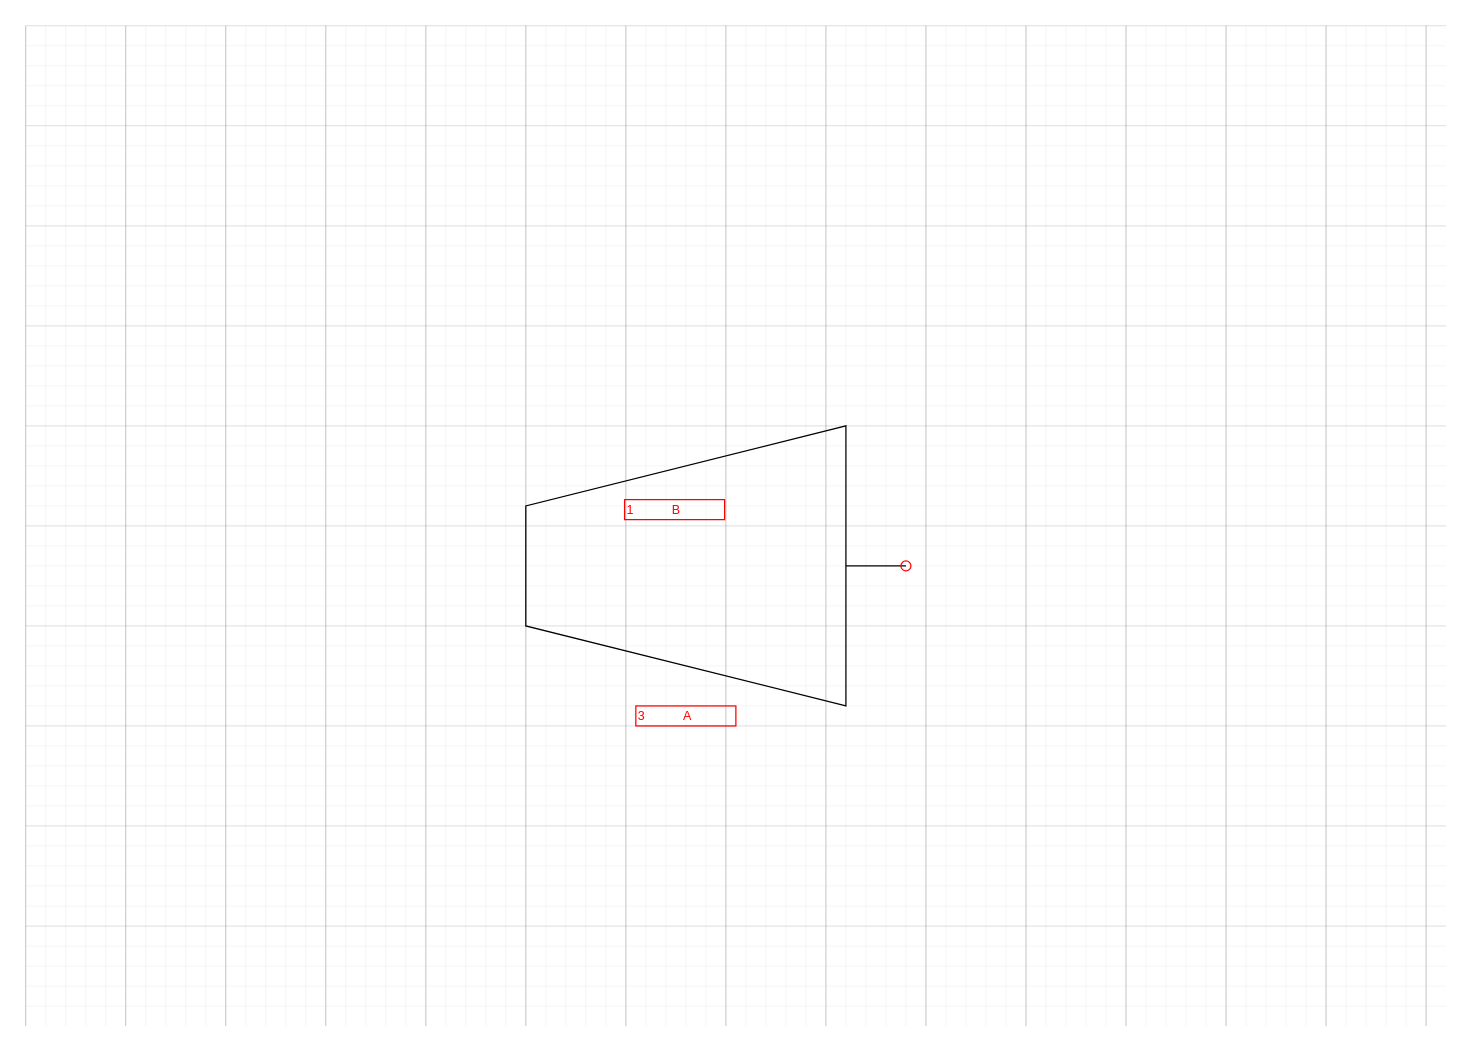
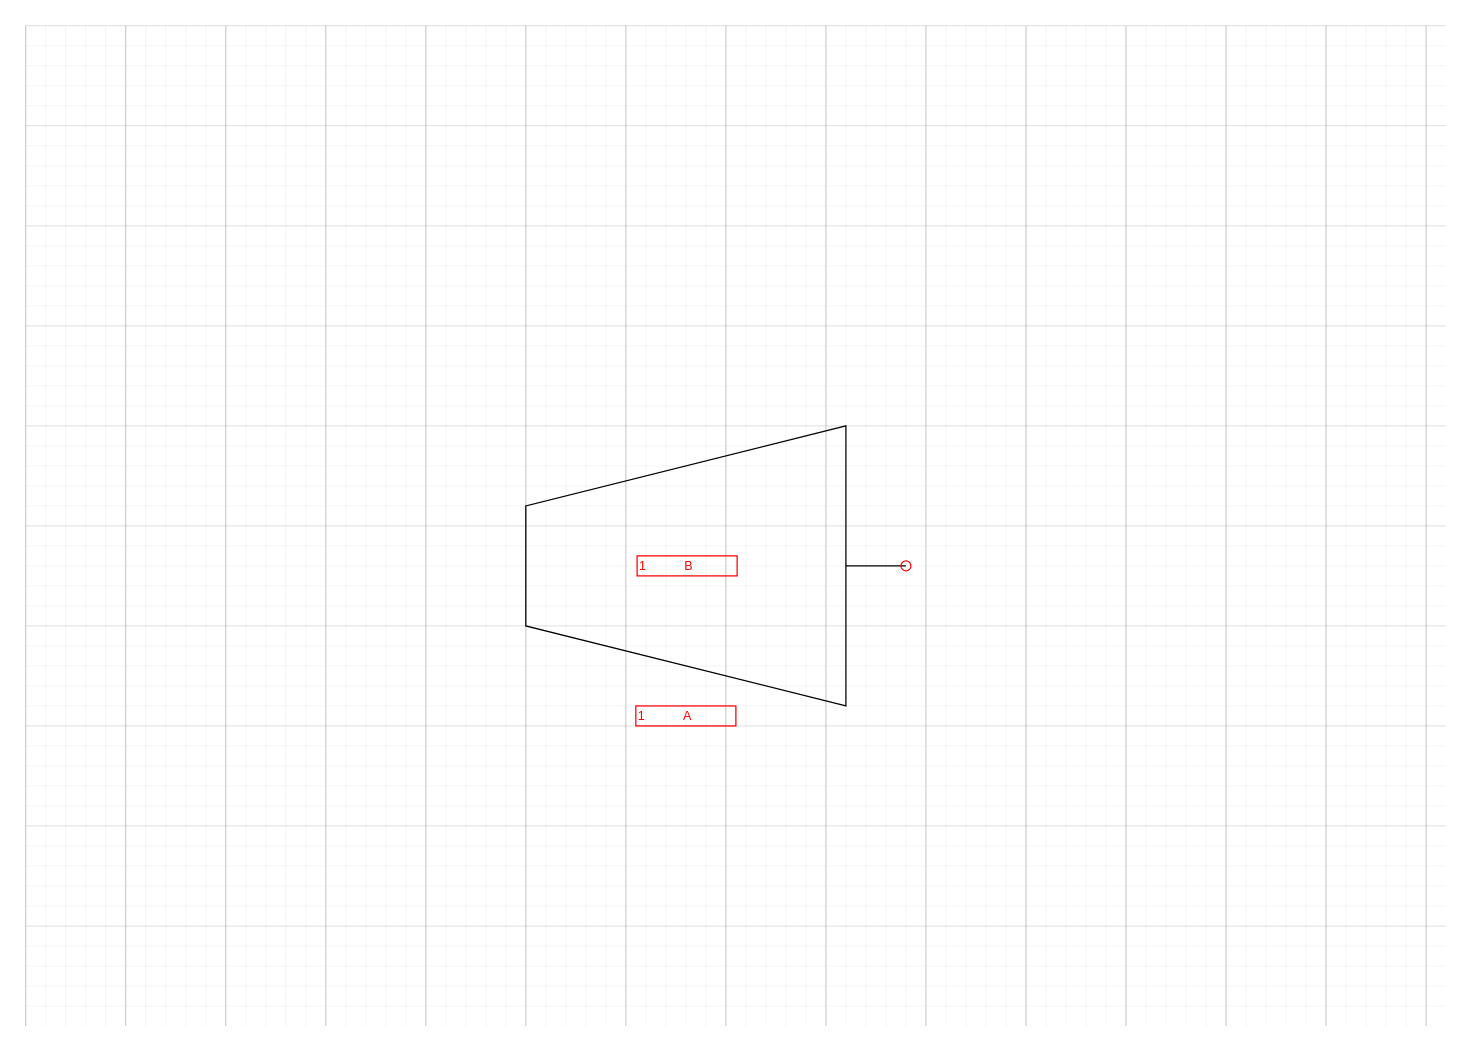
node "1 B": moved (674, 509) -> (687, 566)
node "3 A": label "3 A" -> "1 A"
